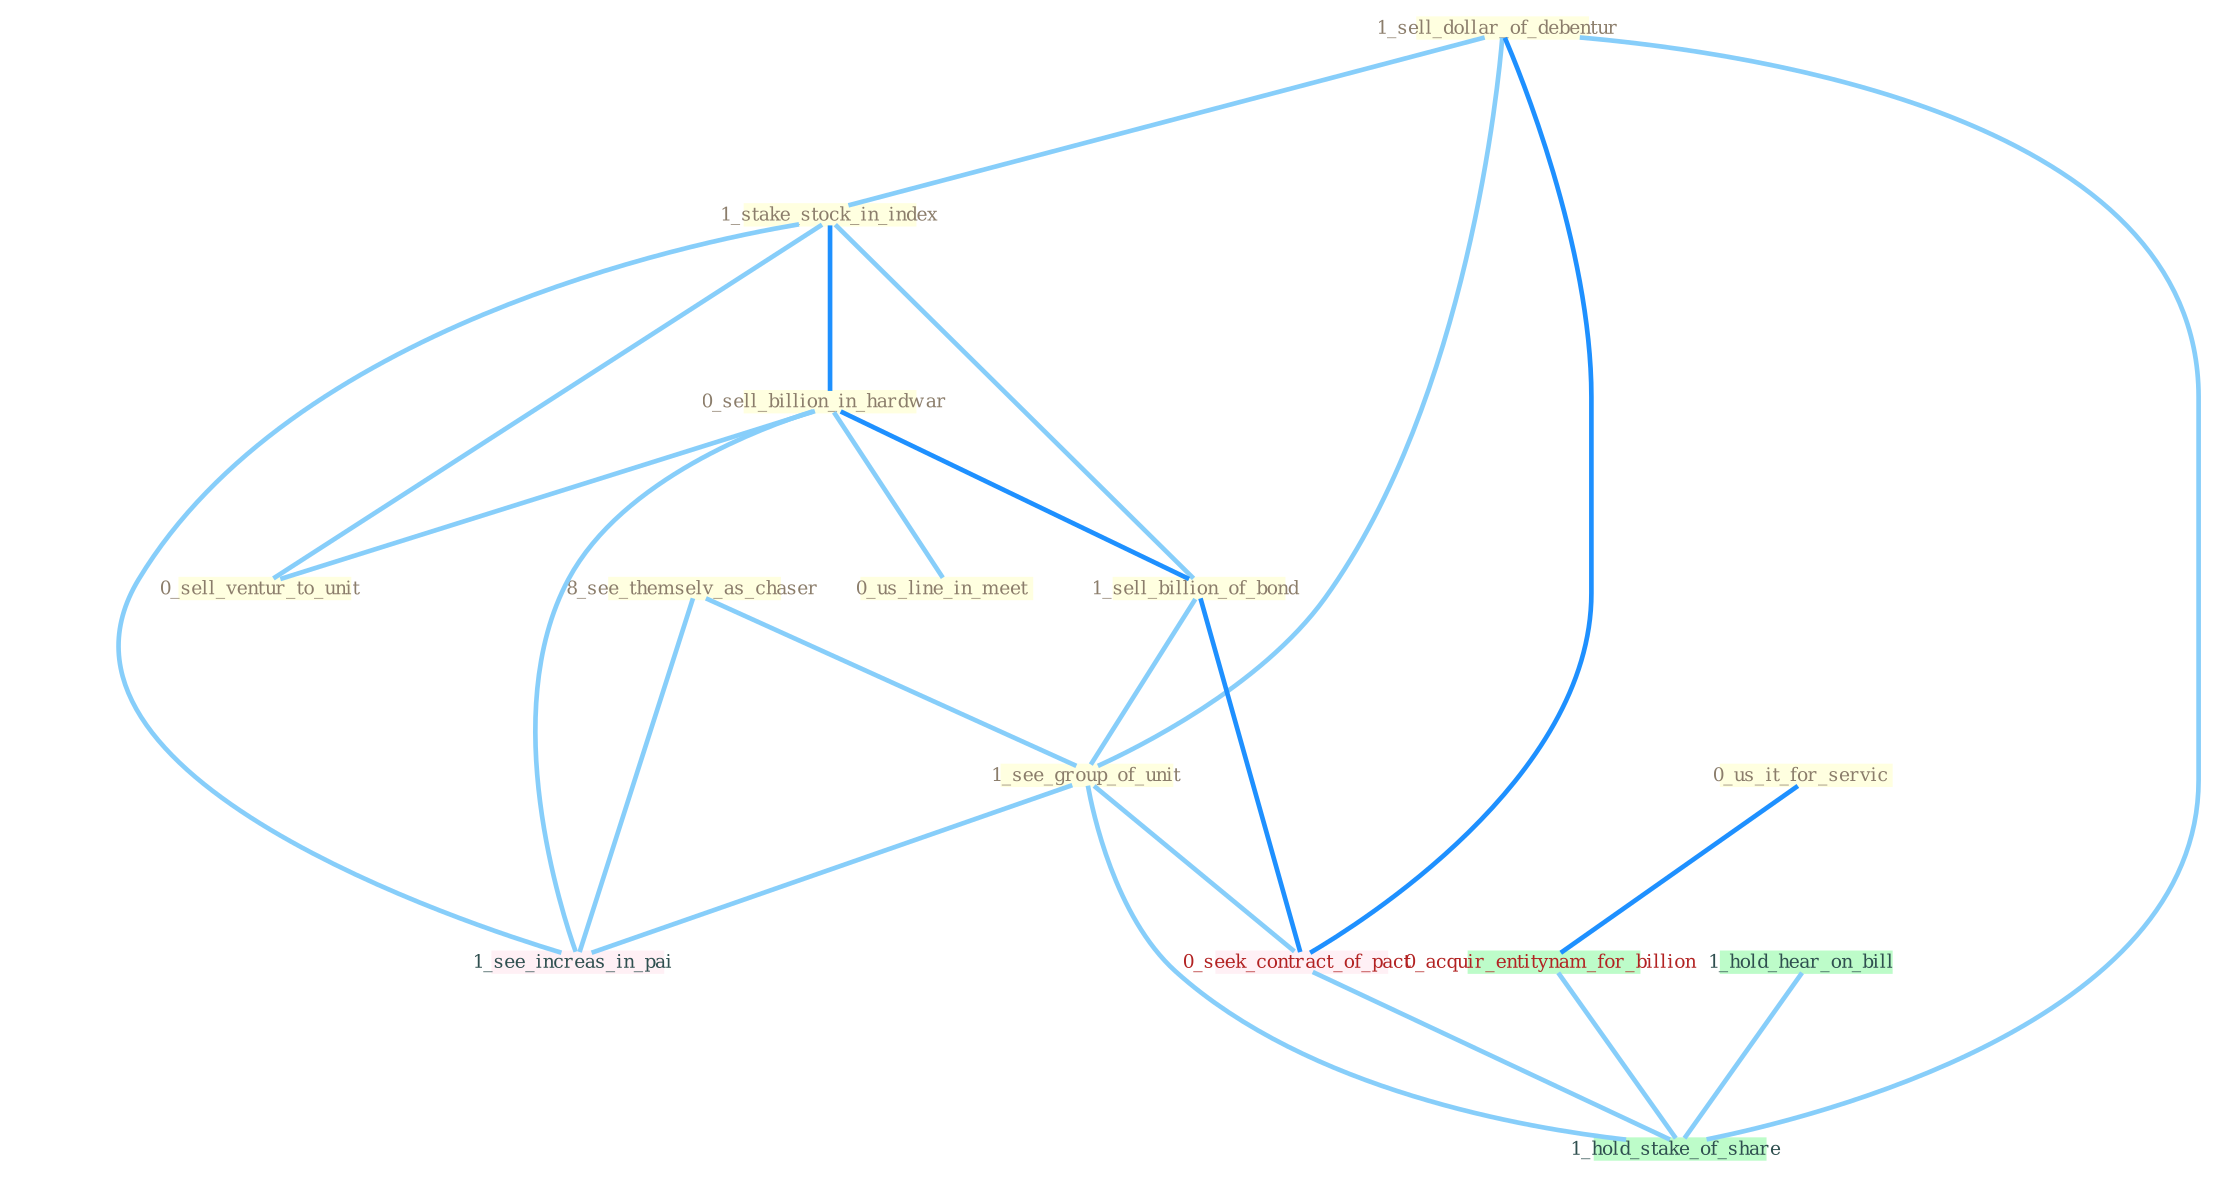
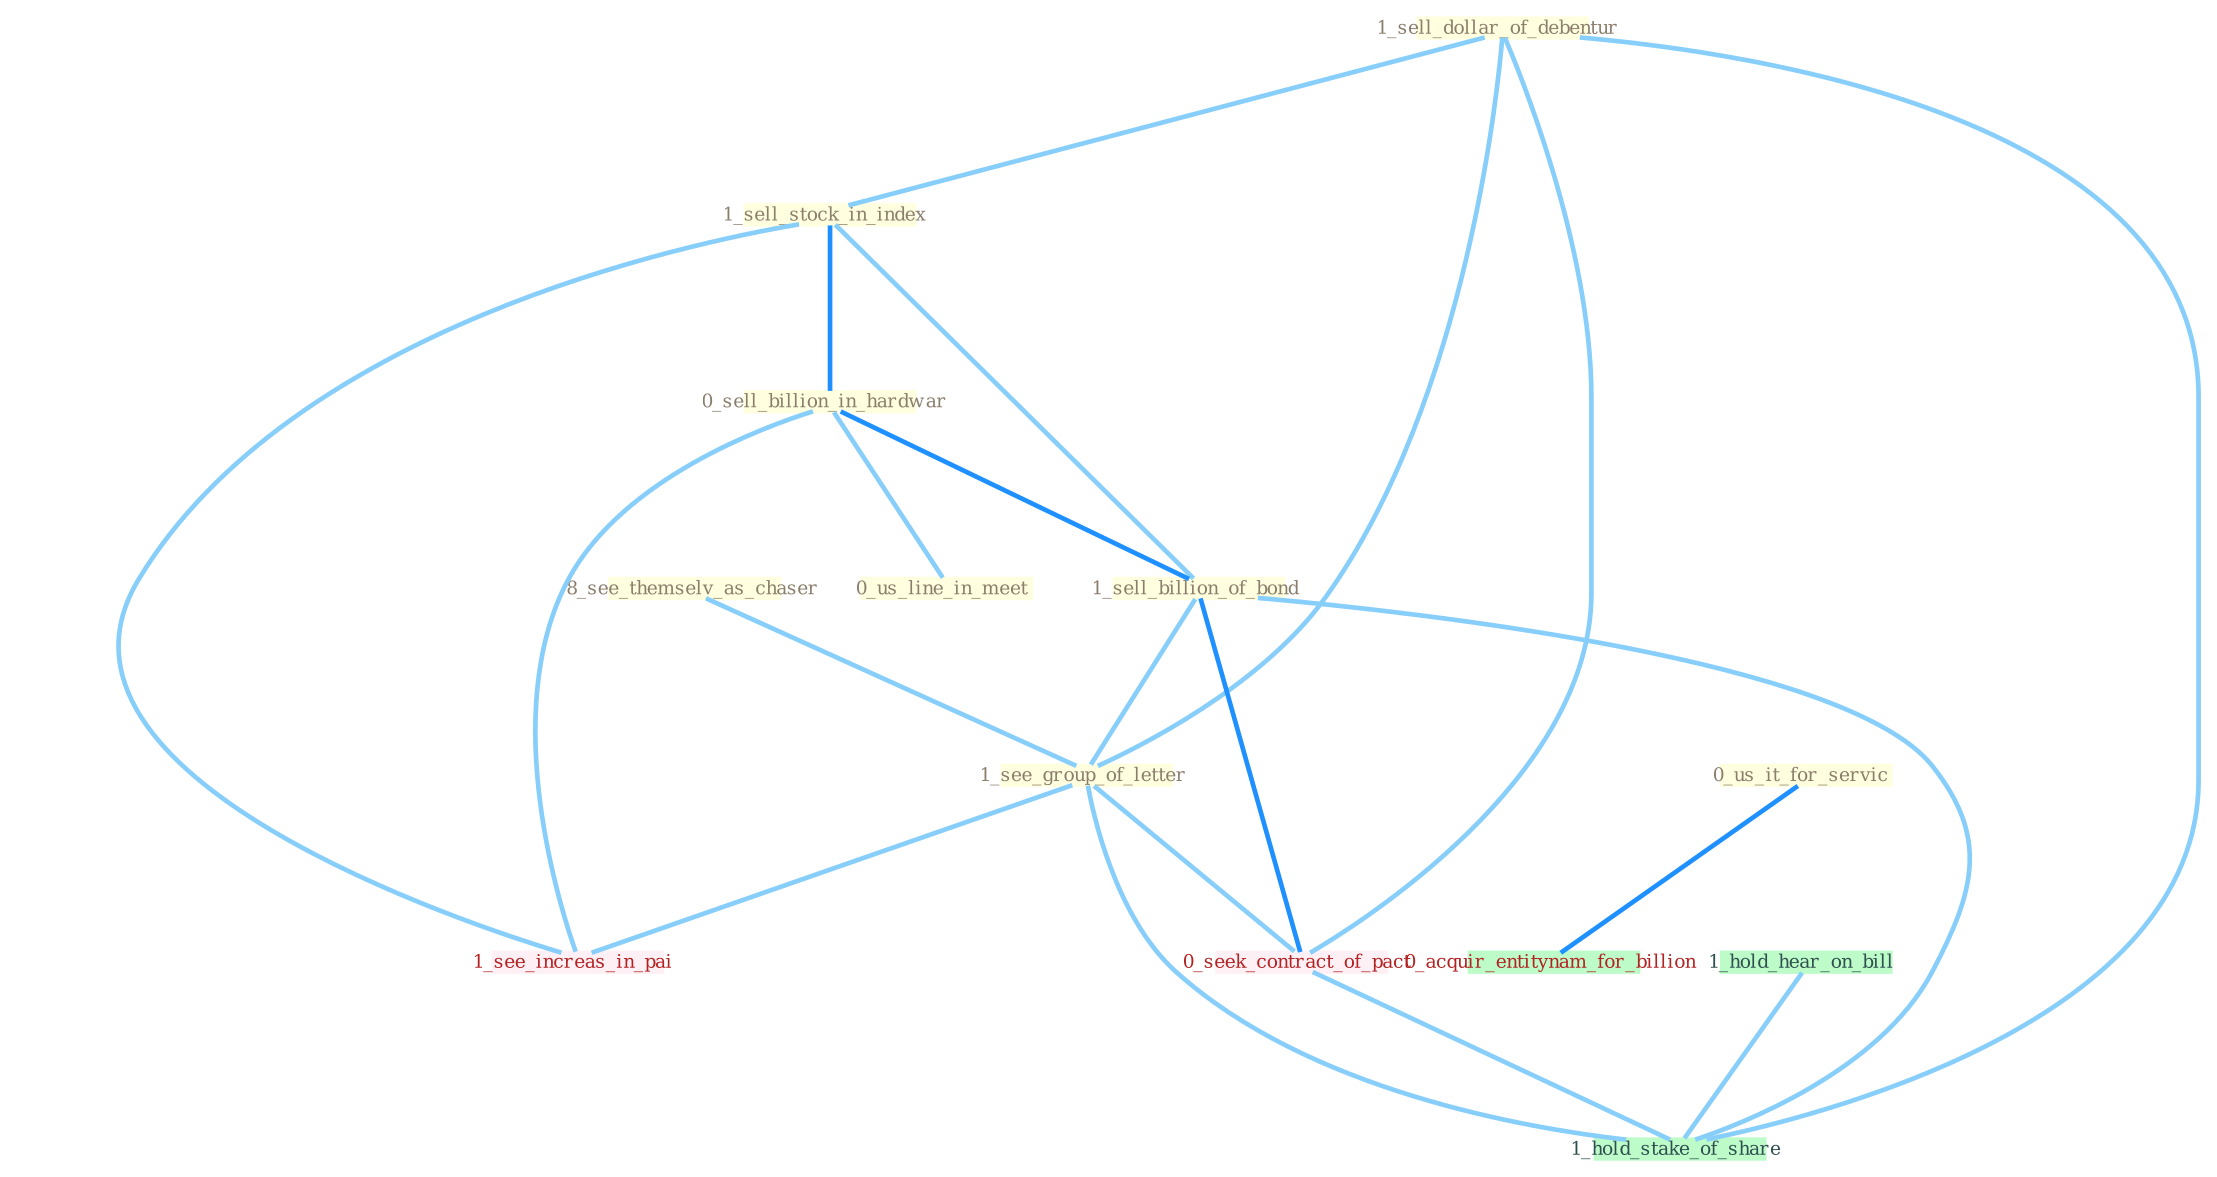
node "1_stake_stock_in_index": label "1_stake_stock_in_index" -> "1_sell_stock_in_index"
edge "1_sell_dollar_of_debentur" -- "0_seek_contract_of_pact": color #1e90ff -> #87cefa
node "0_sell_ventur_to_unit": removed
edge "8_see_themselv_as_chaser" -- "1_see_increas_in_pai": removed
node "1_see_group_of_unit": label "1_see_group_of_unit" -> "1_see_group_of_letter"
node "1_see_increas_in_pai": fontcolor #2f4f4f -> #b22222
edge "0_acquir_entitynam_for_billion" -- "1_hold_stake_of_share": now "1_sell_billion_of_bond" -- "1_hold_stake_of_share"
